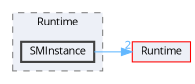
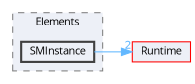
cluster "Runtime": label "Runtime" -> "Elements"
